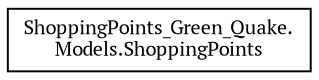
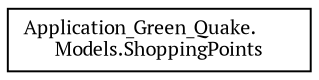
node "ShoppingPoints_Green_Quake. Models.ShoppingPoints": label "ShoppingPoints_Green_Quake. Models.ShoppingPoints" -> "Application_Green_Quake. Models.ShoppingPoints"
